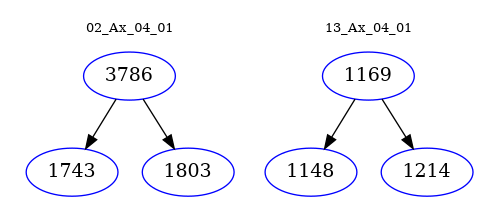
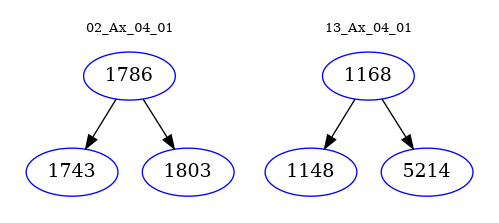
node "3786": label "3786" -> "1786"
node "1169": label "1169" -> "1168"
node "1214": label "1214" -> "5214"
